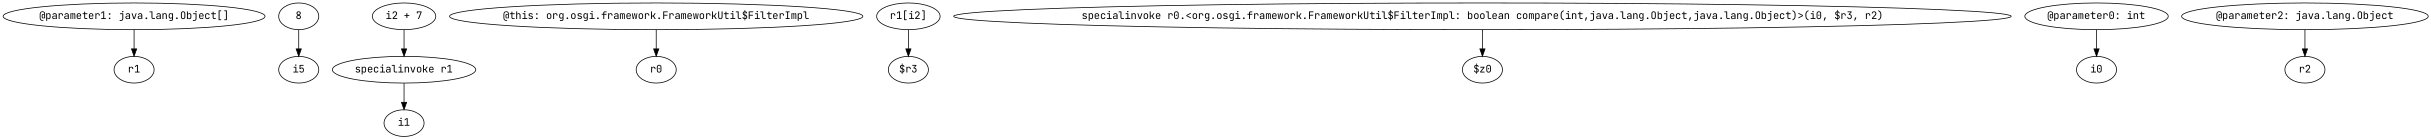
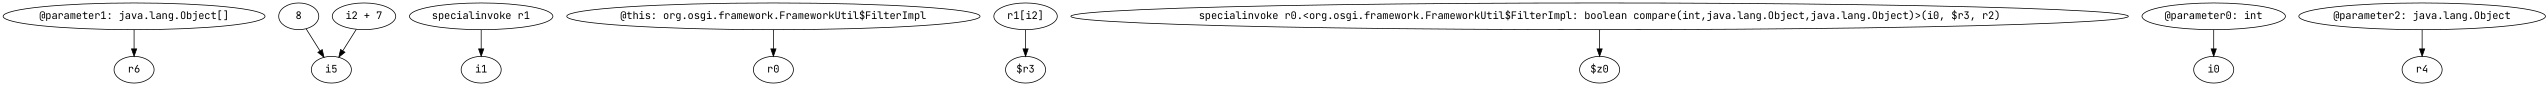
edge "i2 + 7" -> "specialinvoke r1": now "i2 + 7" -> "i5"
node "r1": label "r1" -> "r6"
node "r2": label "r2" -> "r4"
